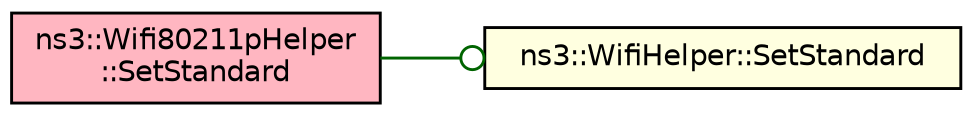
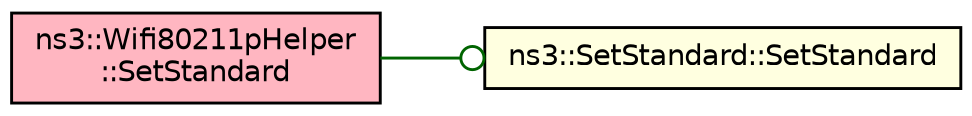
node "ns3::WifiHelper::SetStandard": label "ns3::WifiHelper::SetStandard" -> "ns3::SetStandard::SetStandard"
